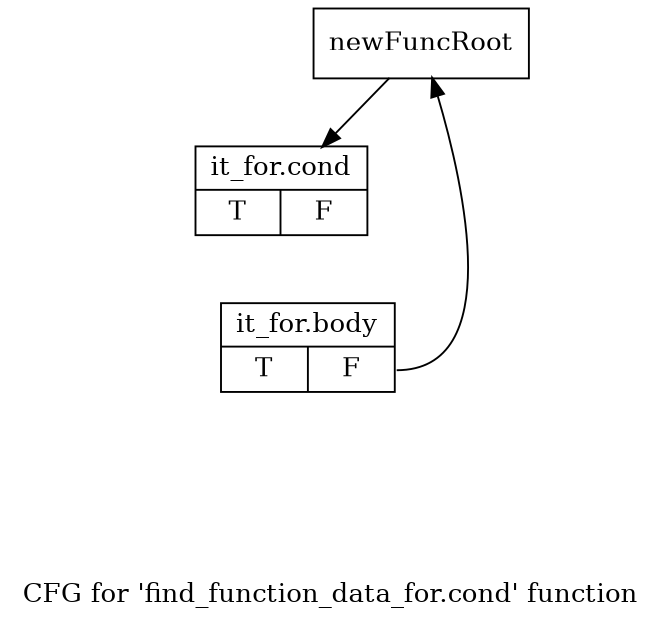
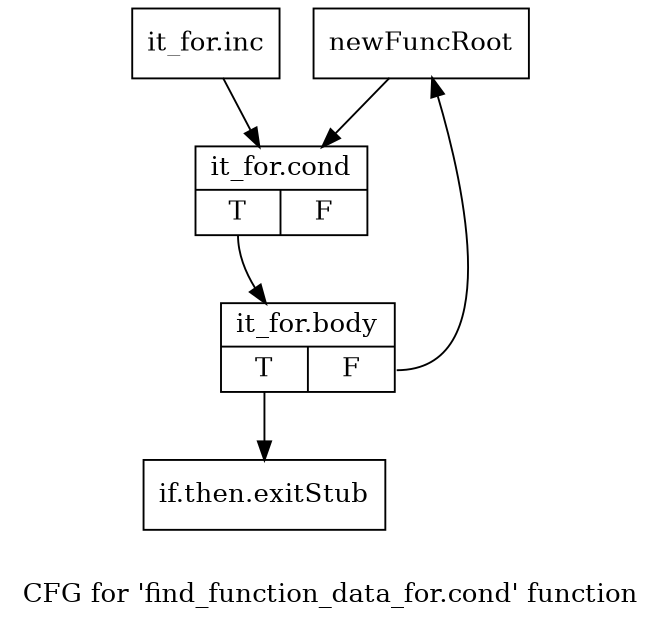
node "it_for.inc": added
edge "it_for.cond" -> "it_for.body": added
node "if.then.exitStub": added
